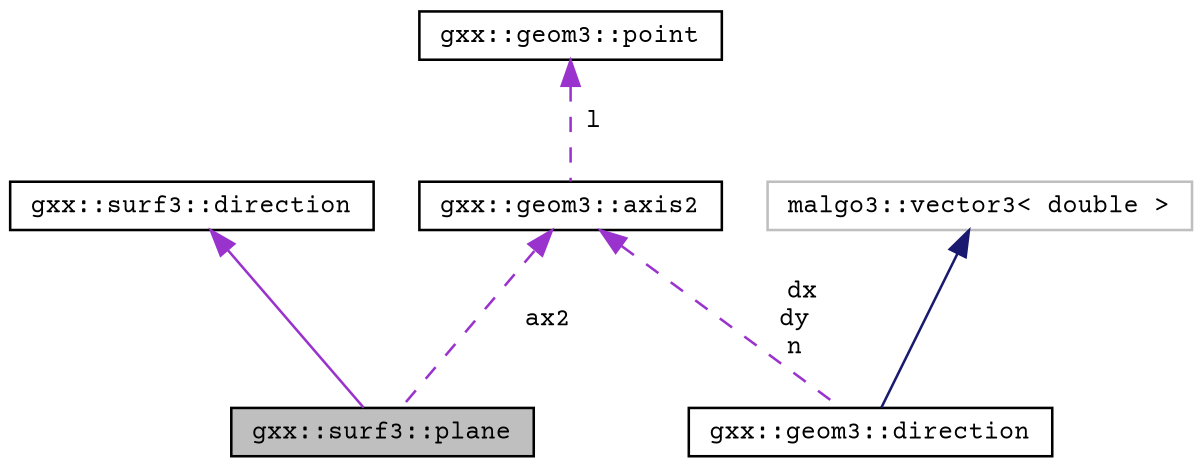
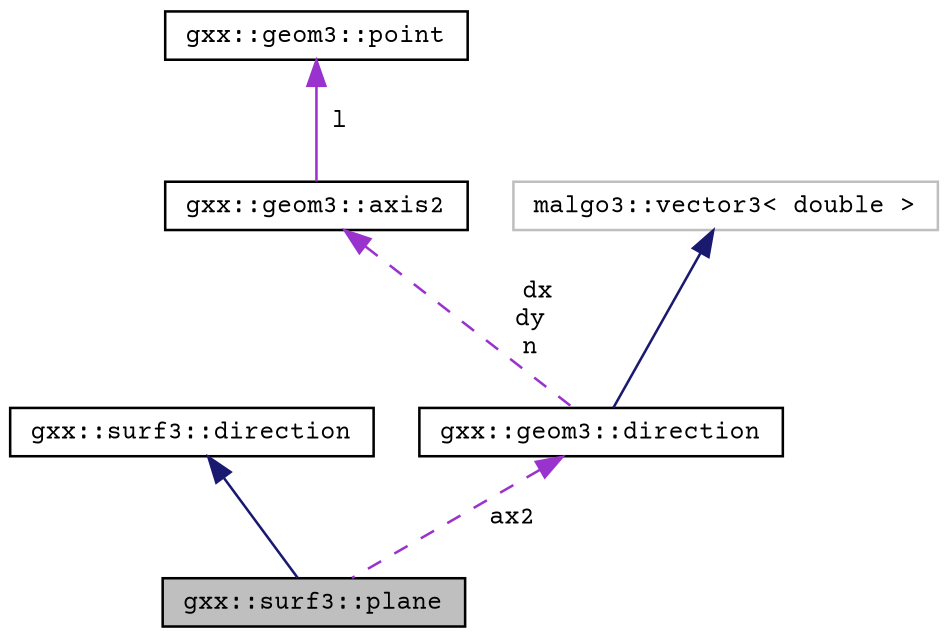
edge "gxx::geom3::axis2" -> "gxx::geom3::point": style dashed -> solid
edge "gxx::surf3::plane" -> "gxx::surf3::direction": color darkorchid3 -> midnightblue
edge "gxx::surf3::plane" -> "gxx::geom3::axis2": now "gxx::surf3::plane" -> "gxx::geom3::direction"
